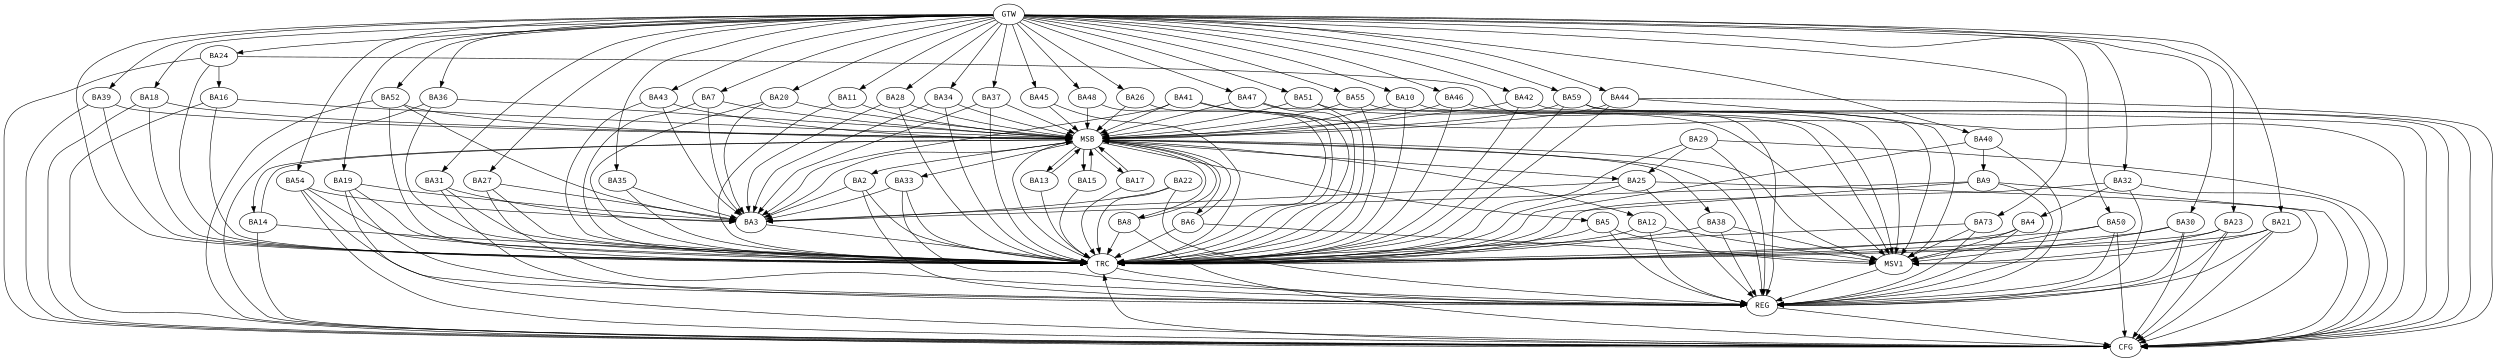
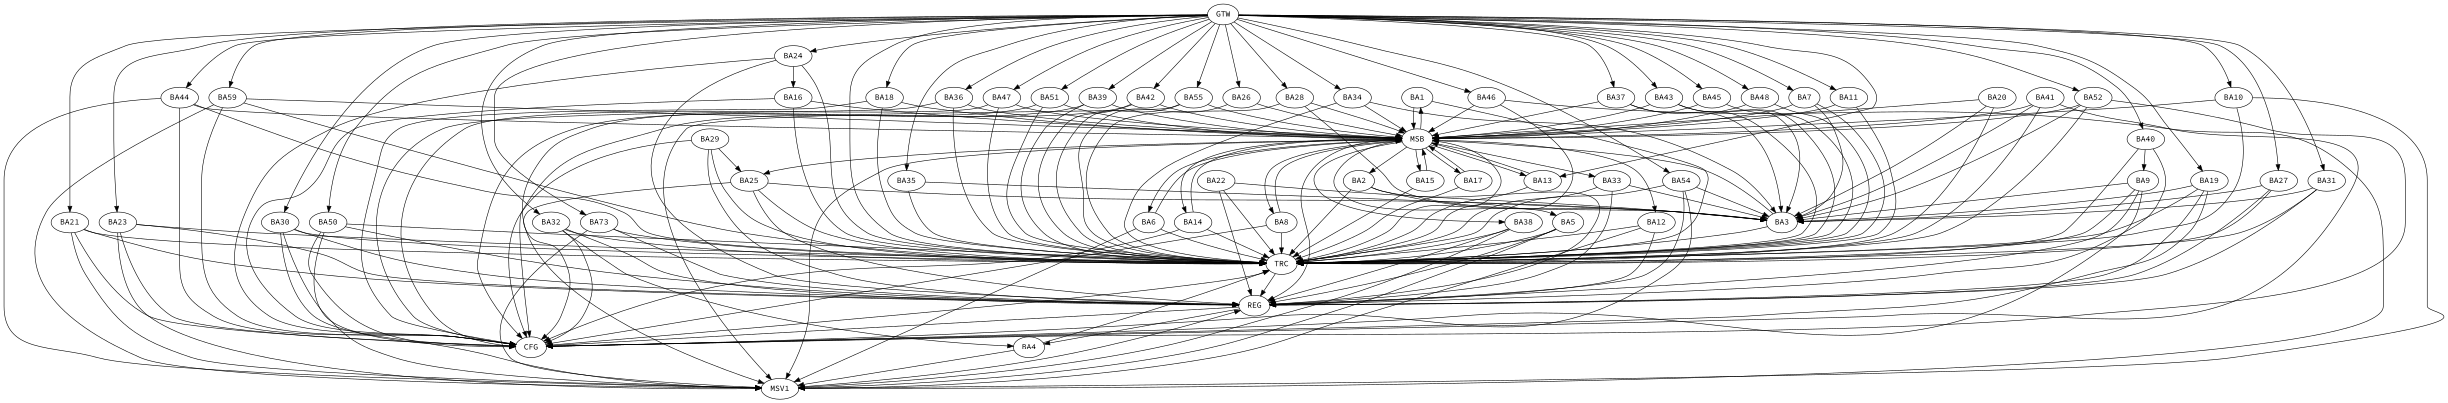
edge "GTW" -> "BA20": now "GTW" -> "BA13"
node "BA1": added
edge "BA4" -> "REG": reversed
